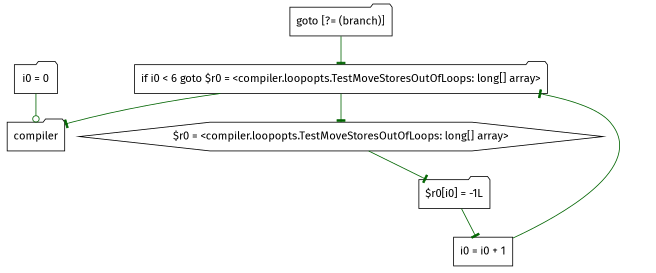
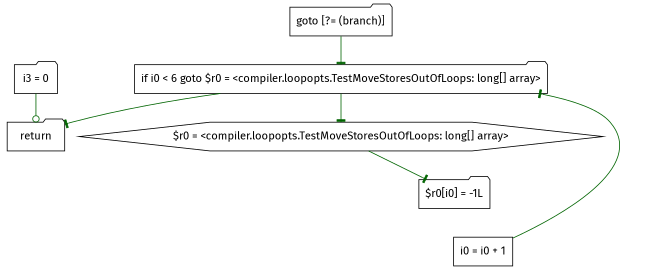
node "i0 = 0": label "i0 = 0" -> "i3 = 0"
node "compiler": label "compiler" -> "return"
edge "$r0[i0] = -1L" -> "i0 = i0 + 1": removed
